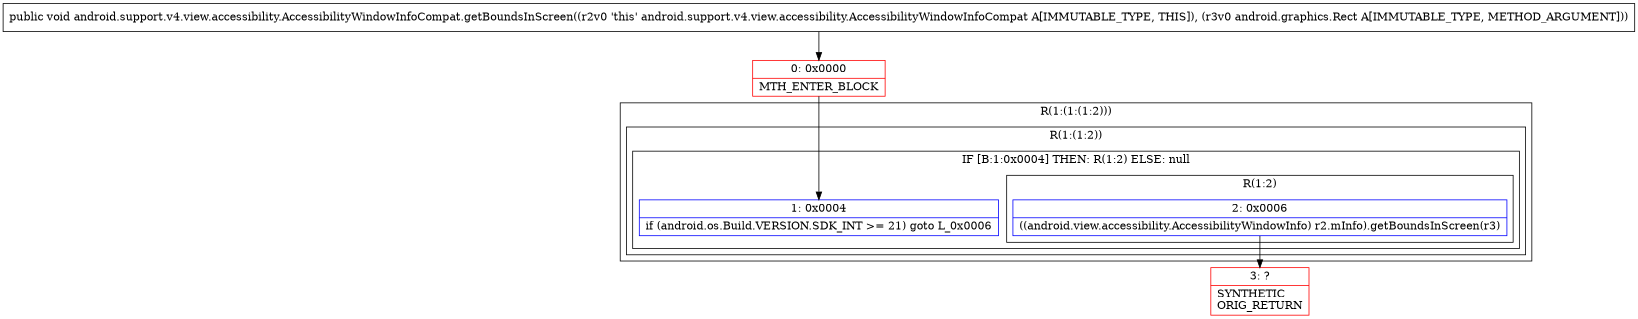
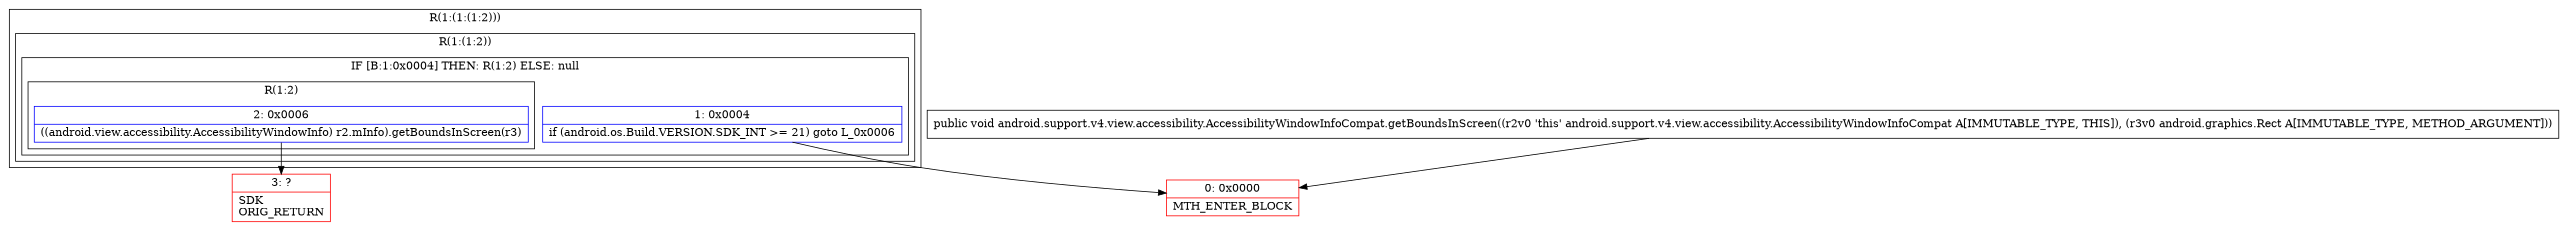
edge "0: 0x0000" -> "1: 0x0004": reversed
node "3: ?": text "SYNTHETIC" -> "SDK"
